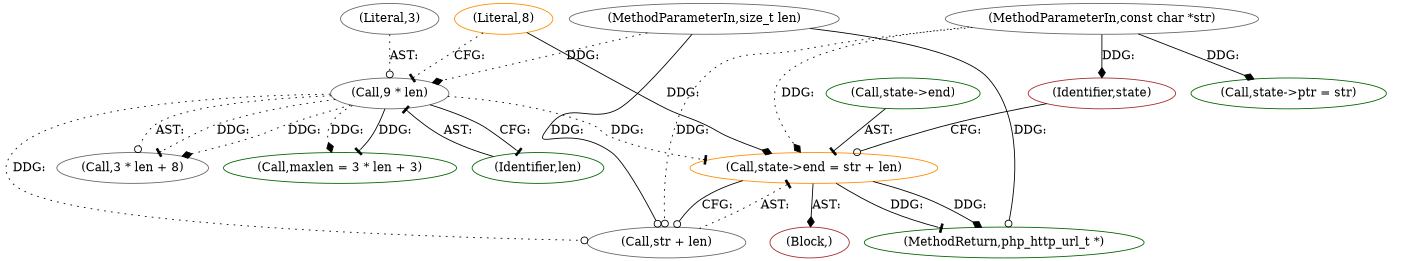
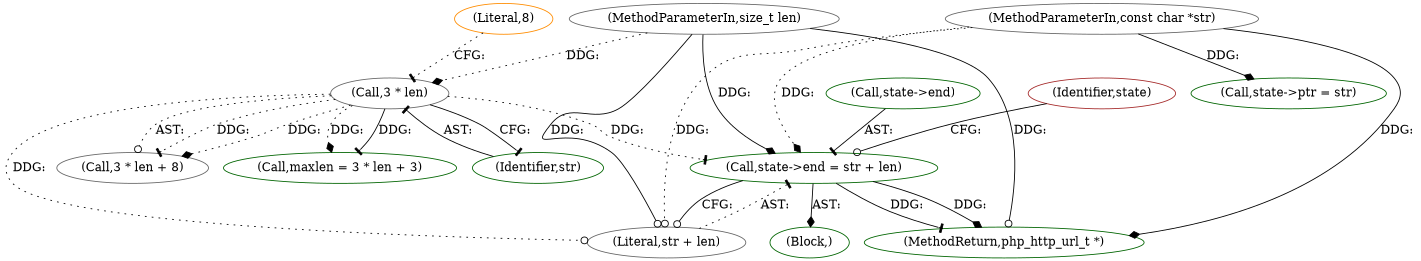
node "(Literal,3)": removed
edge "(MethodParameterIn,const char *str)" -> "(Identifier,state)": now "(MethodParameterIn,const char *str)" -> "(MethodReturn,php_http_url_t *)"
node "(Call,9 * len)": label "(Call,9 * len)" -> "(Call,3 * len)"
edge "(Literal,8)" -> "(Call,state->end = str + len)": now "(MethodParameterIn,size_t len)" -> "(Call,state->end = str + len)"
node "(Identifier,len)": label "(Identifier,len)" -> "(Identifier,str)"
node "(Call,state->end = str + len)": color darkorange -> darkgreen
node "(Call,str + len)": label "(Call,str + len)" -> "(Literal,str + len)"
node "(Block,)": color brown -> darkgreen
